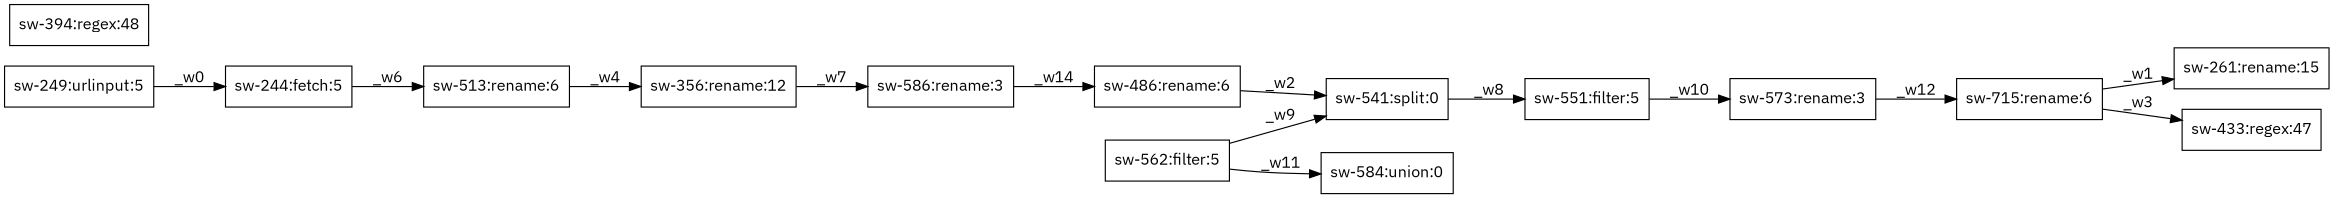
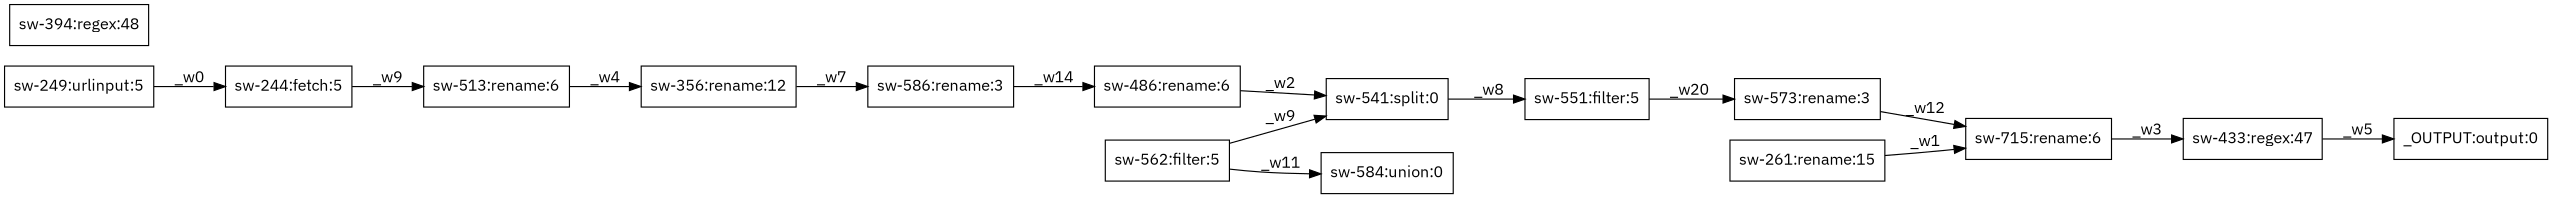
edge "sw-244:fetch:5" -> "sw-513:rename:6": label "_w6" -> "_w9"
edge "sw-715:rename:6" -> "sw-261:rename:15": reversed
edge "sw-551:filter:5" -> "sw-573:rename:3": label "_w10" -> "_w20"
node "_OUTPUT:output:0": added
